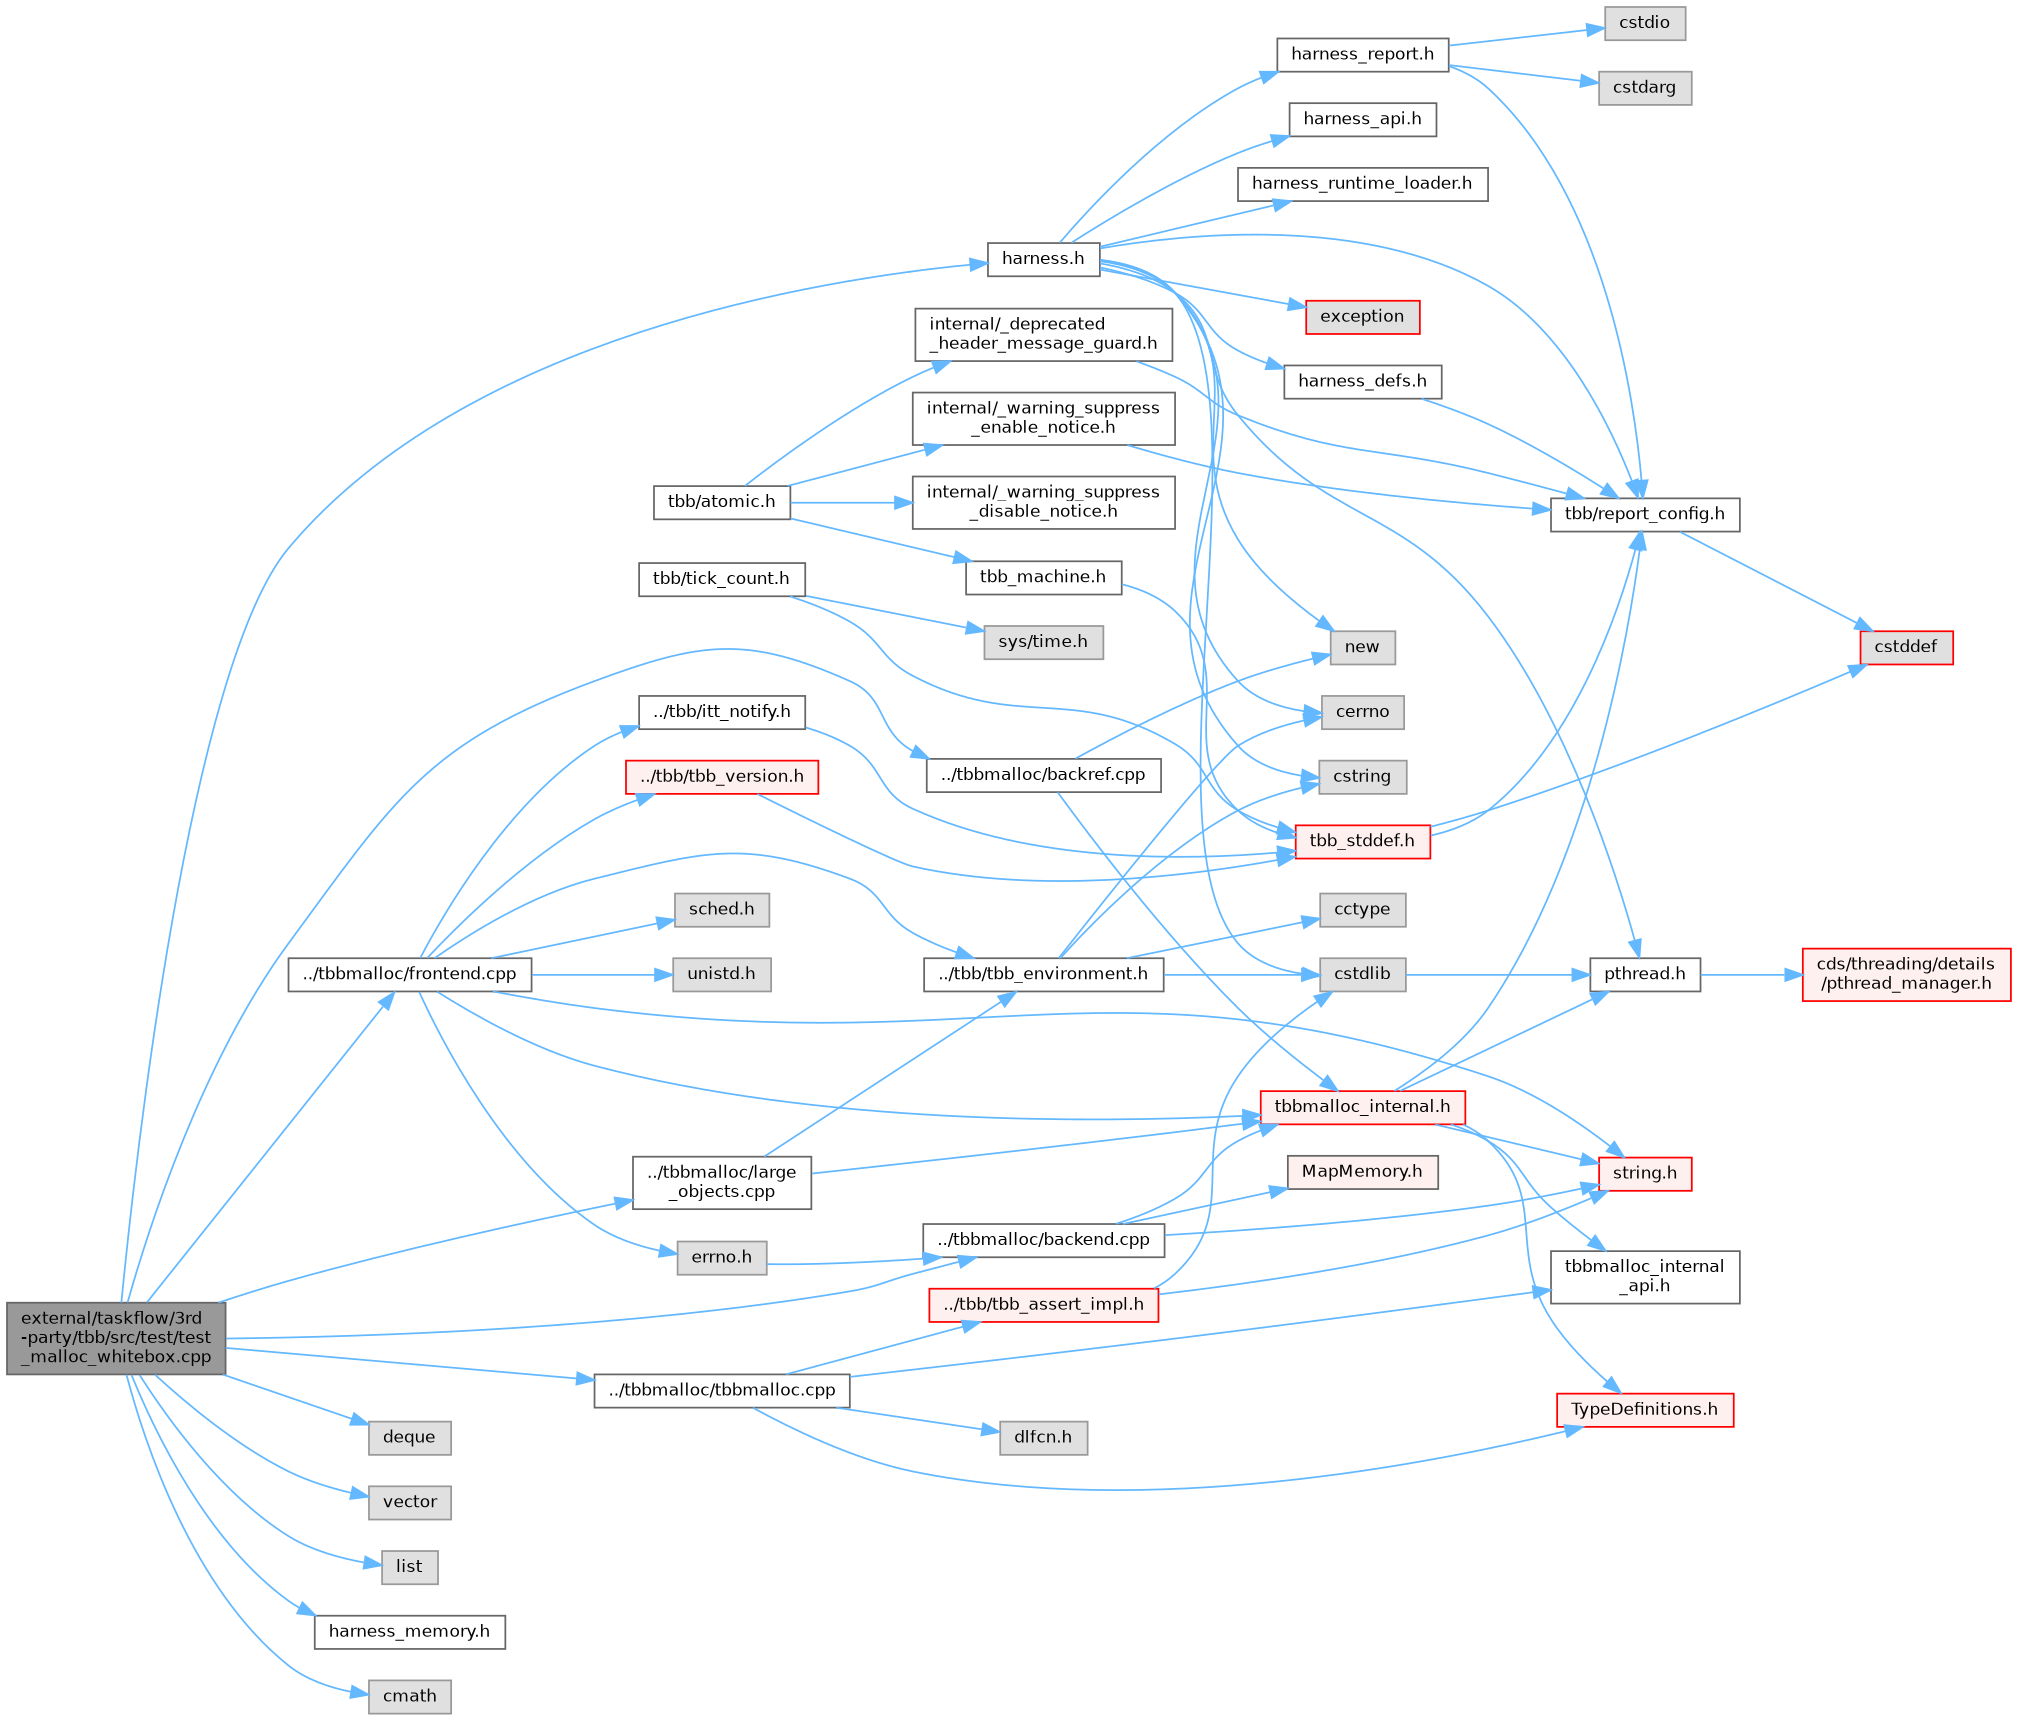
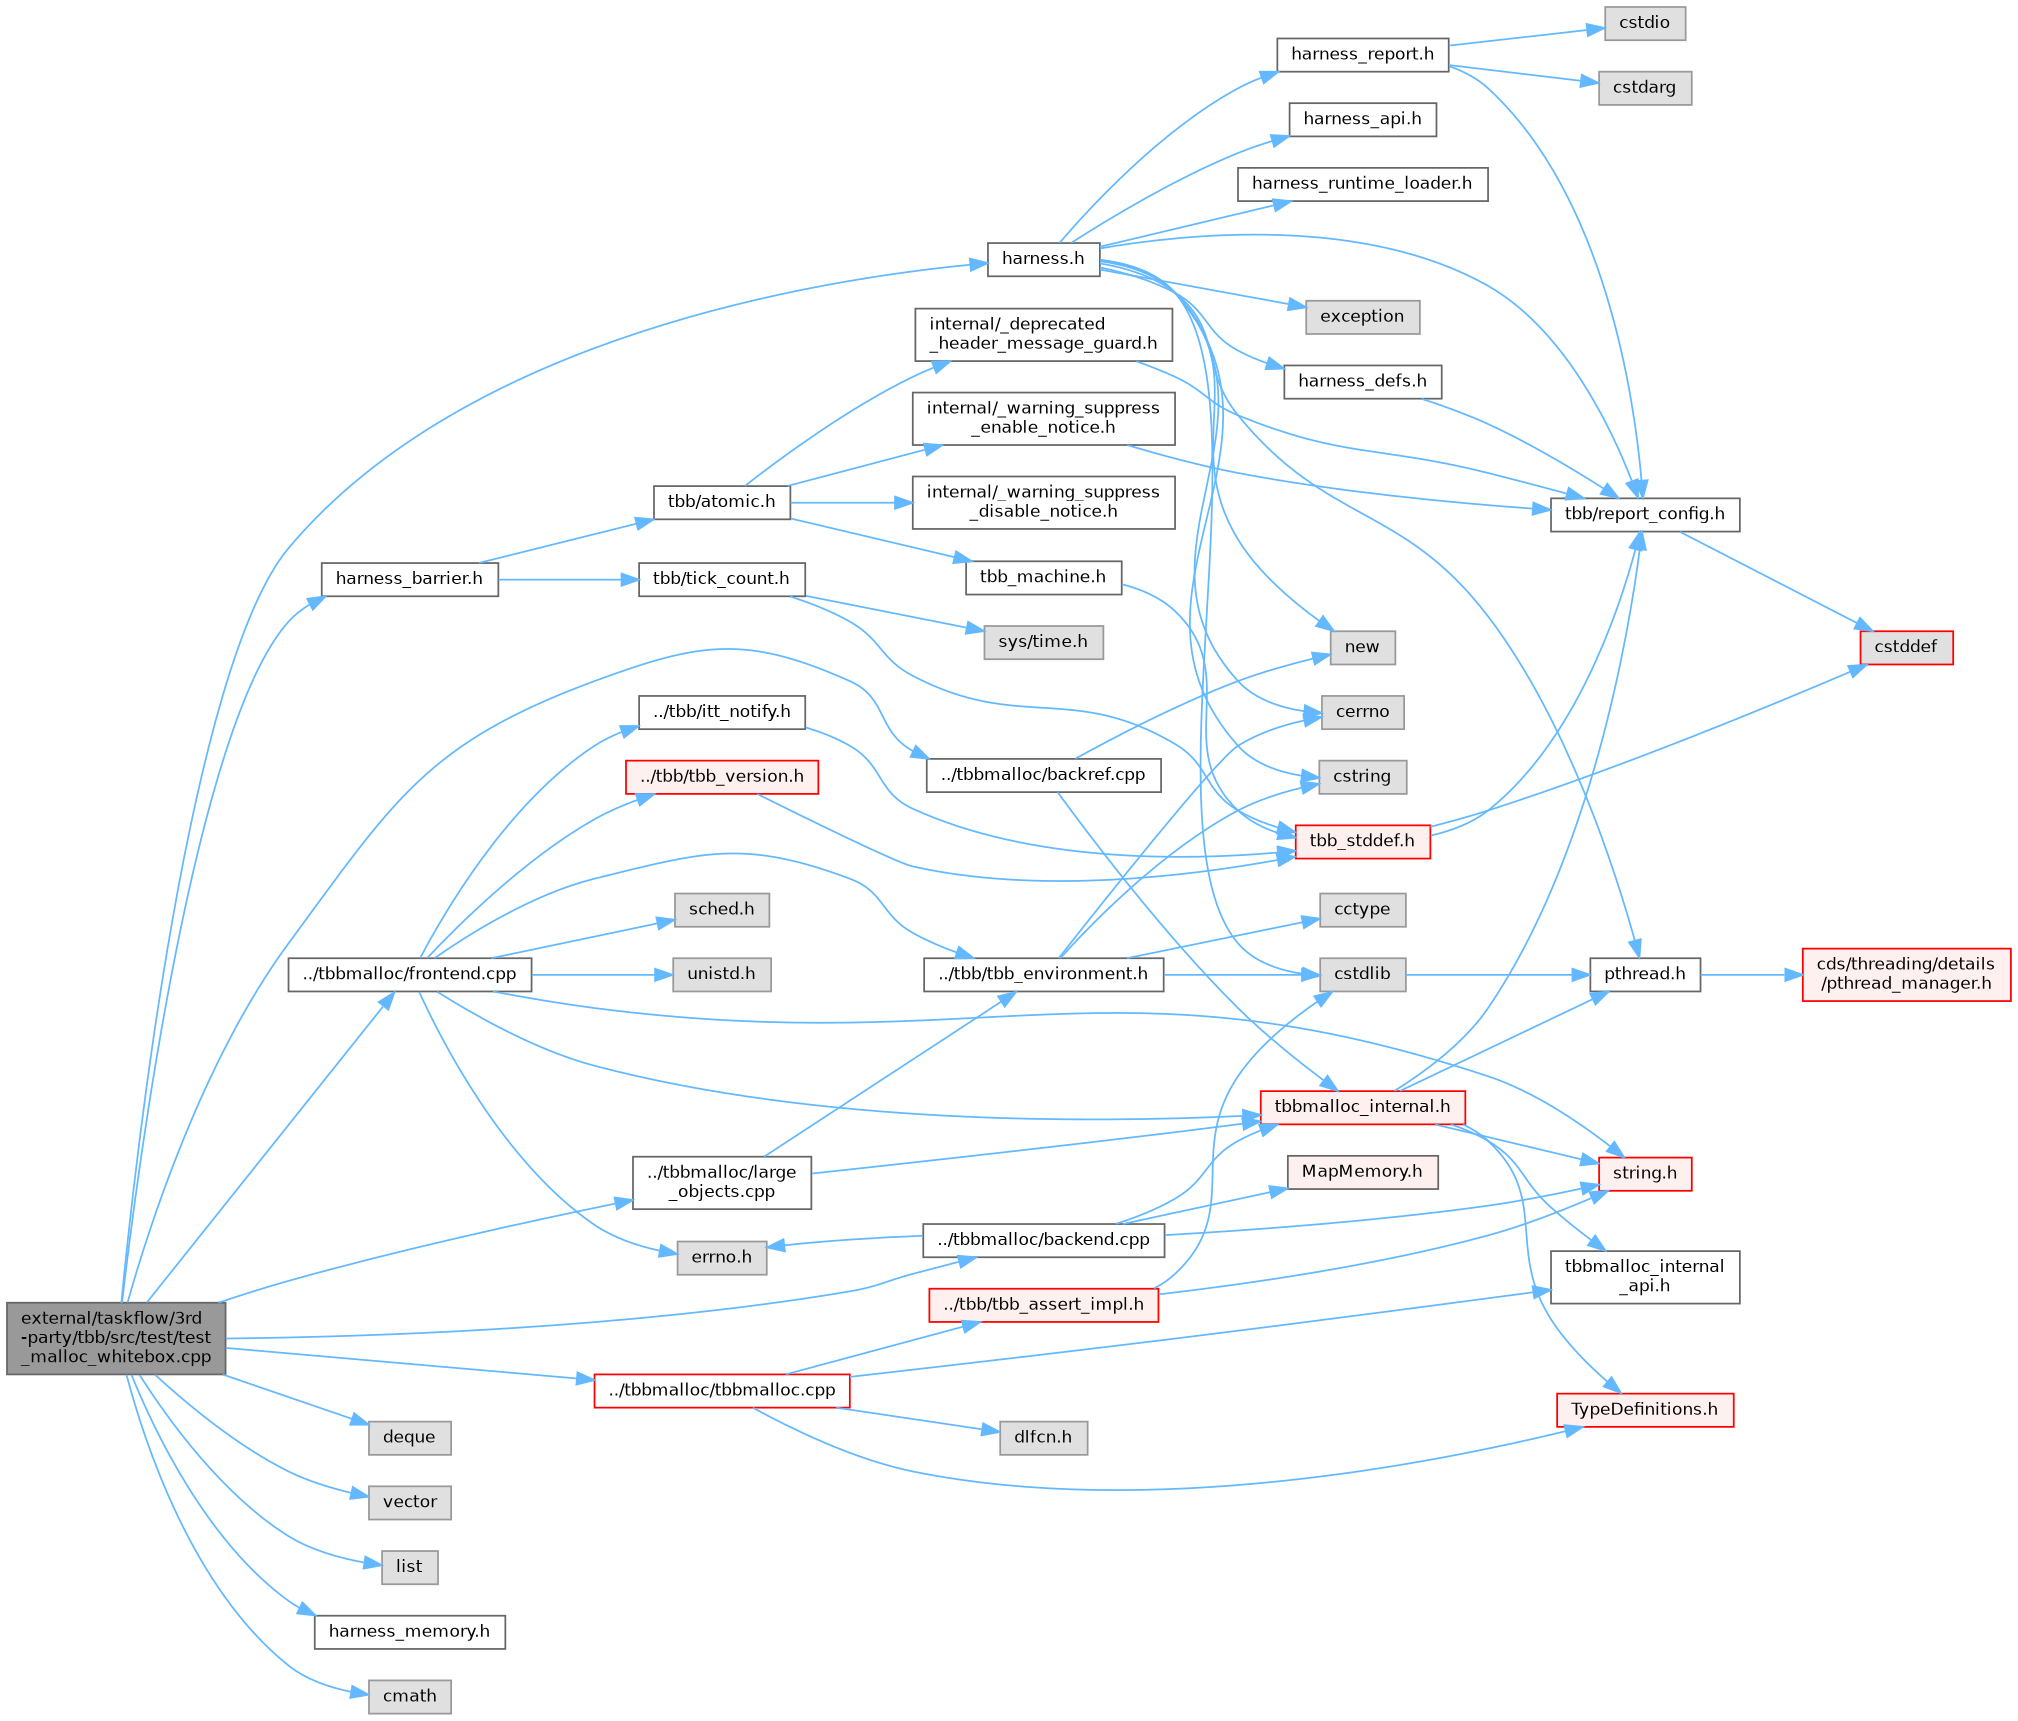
node "exception": color red -> grey60
node "harness_barrier.h": added
edge "errno.h" -> "../tbbmalloc/backend.cpp": reversed
node "../tbbmalloc/tbbmalloc.cpp": color grey40 -> red
